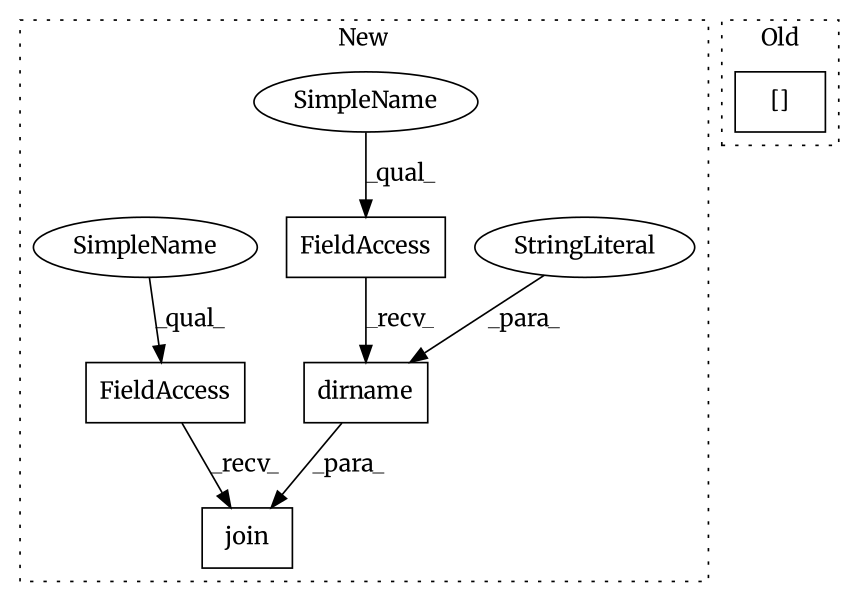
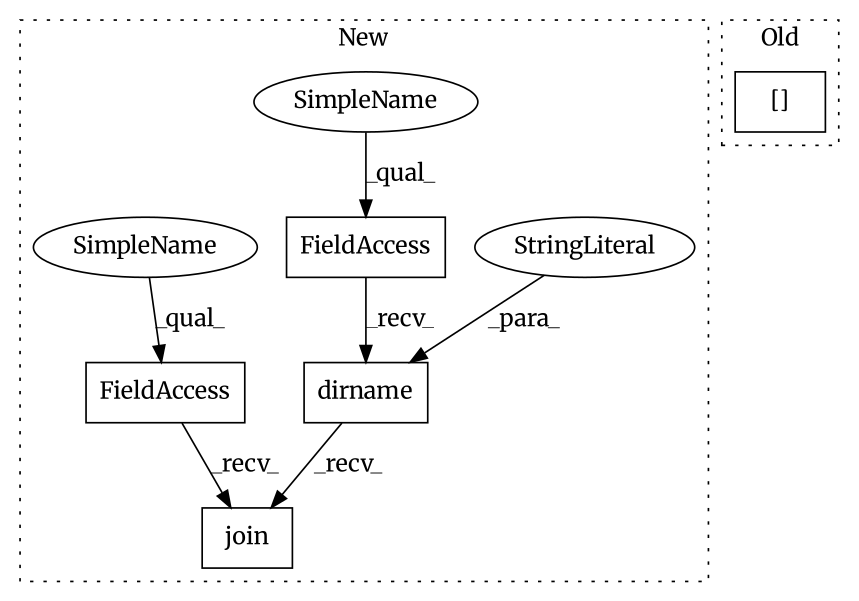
edge "dirname" -> "join": label "_para_" -> "_recv_"
